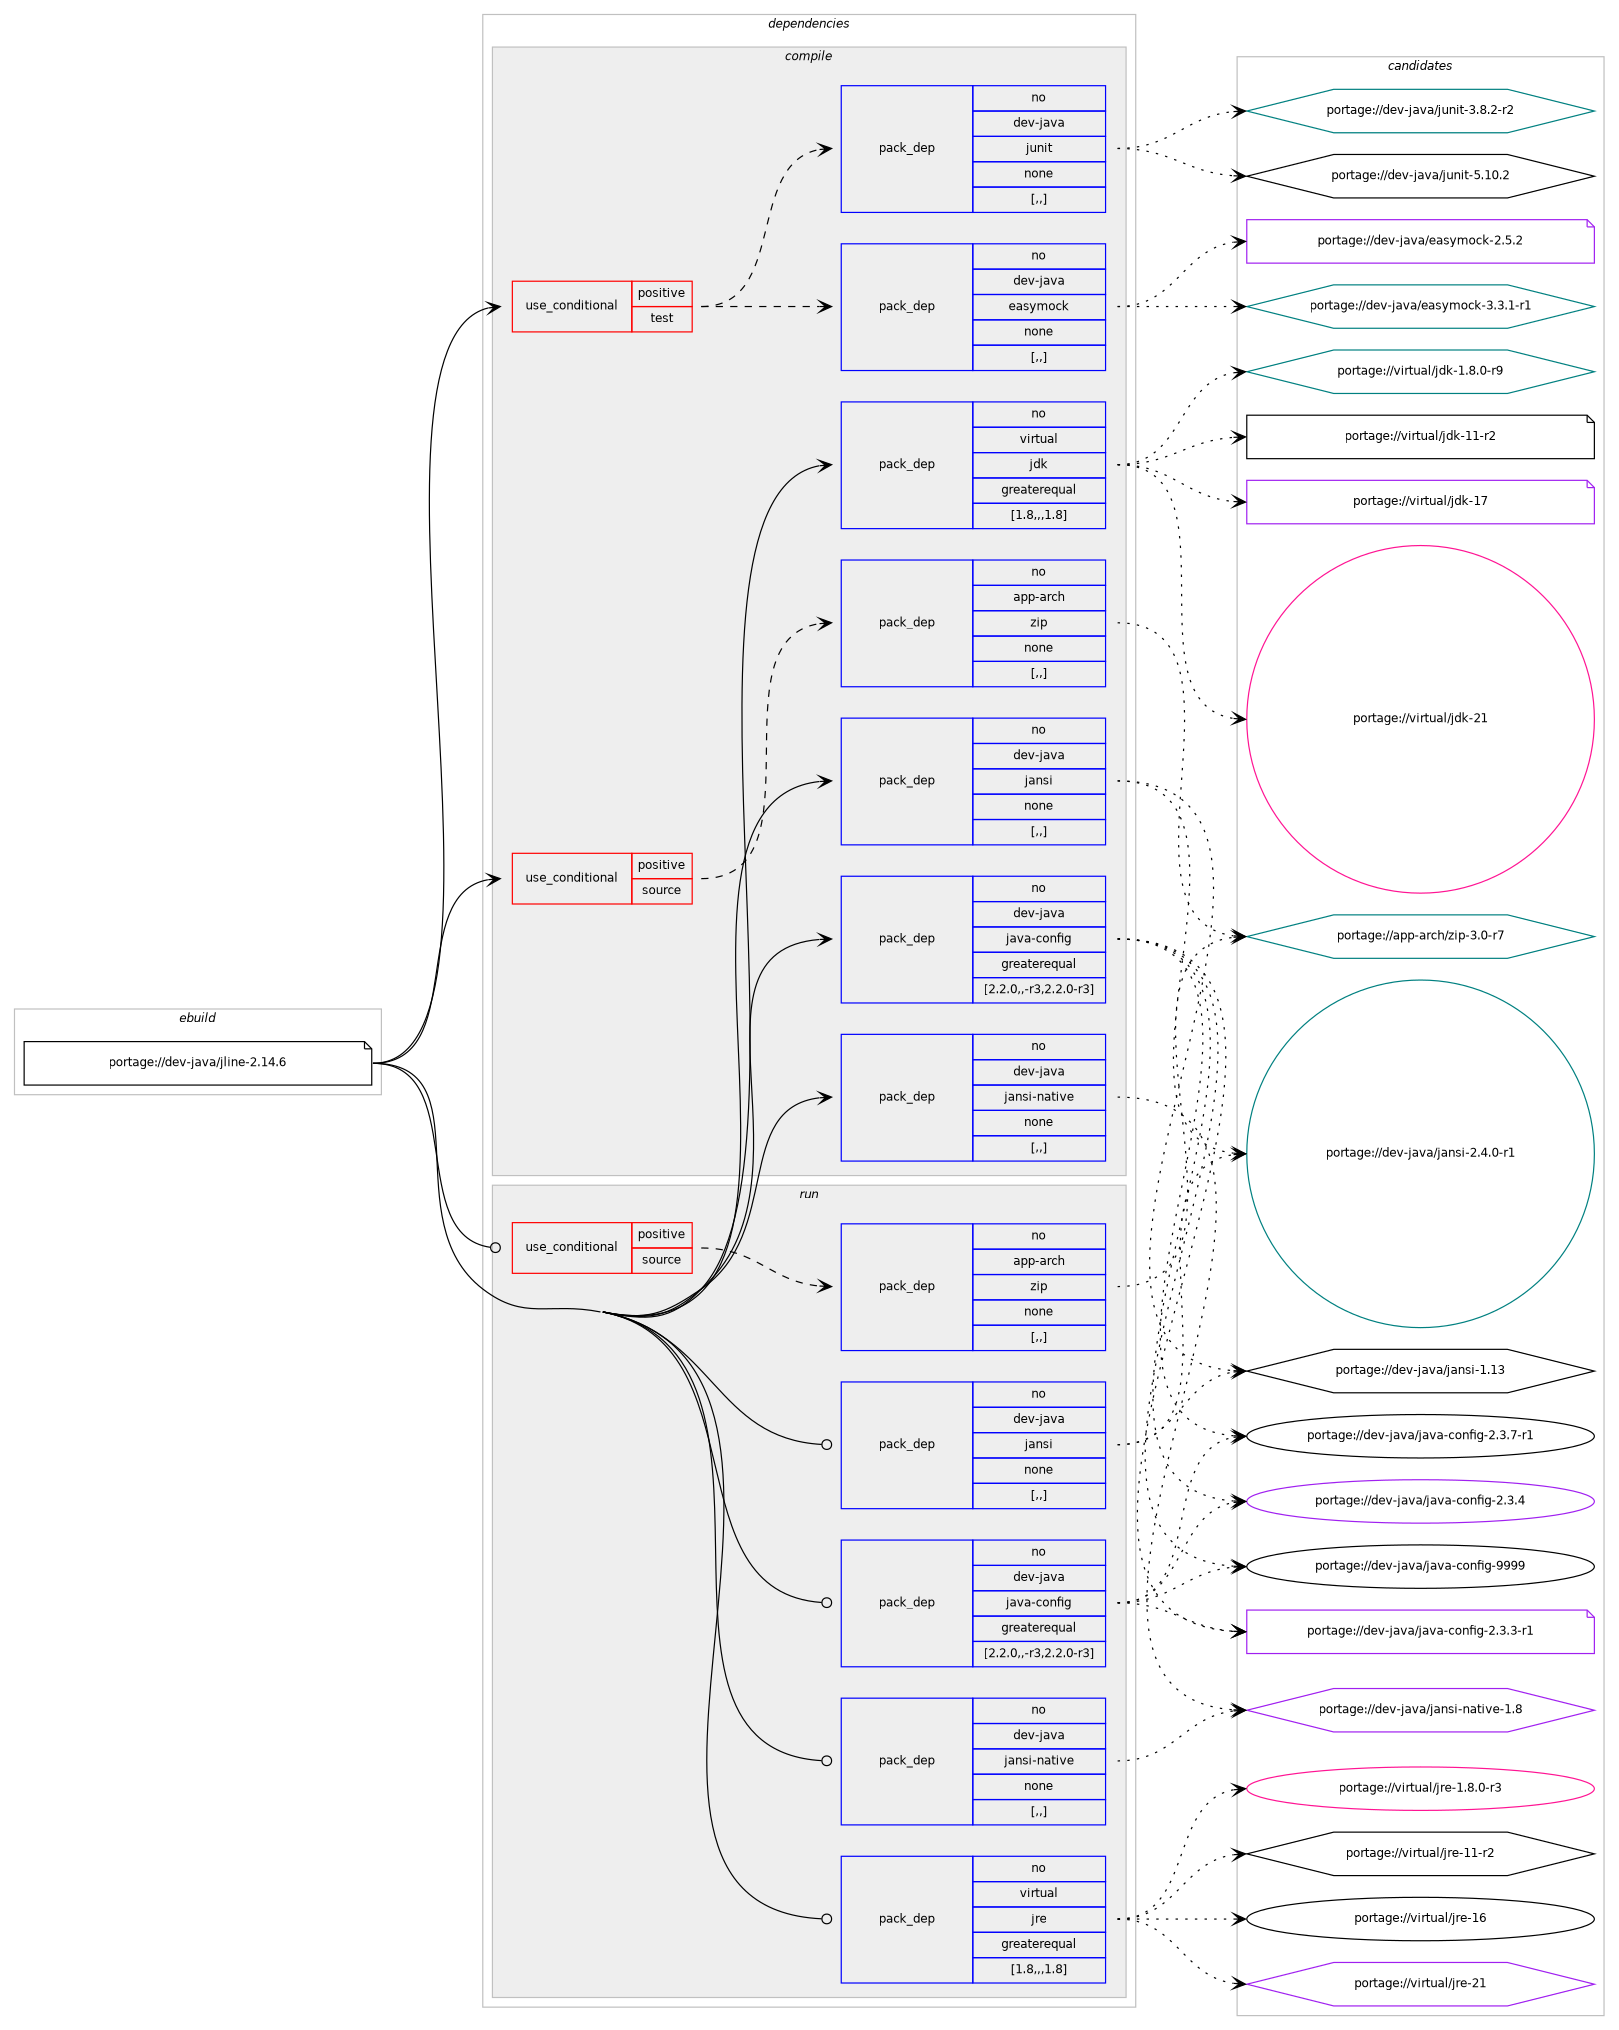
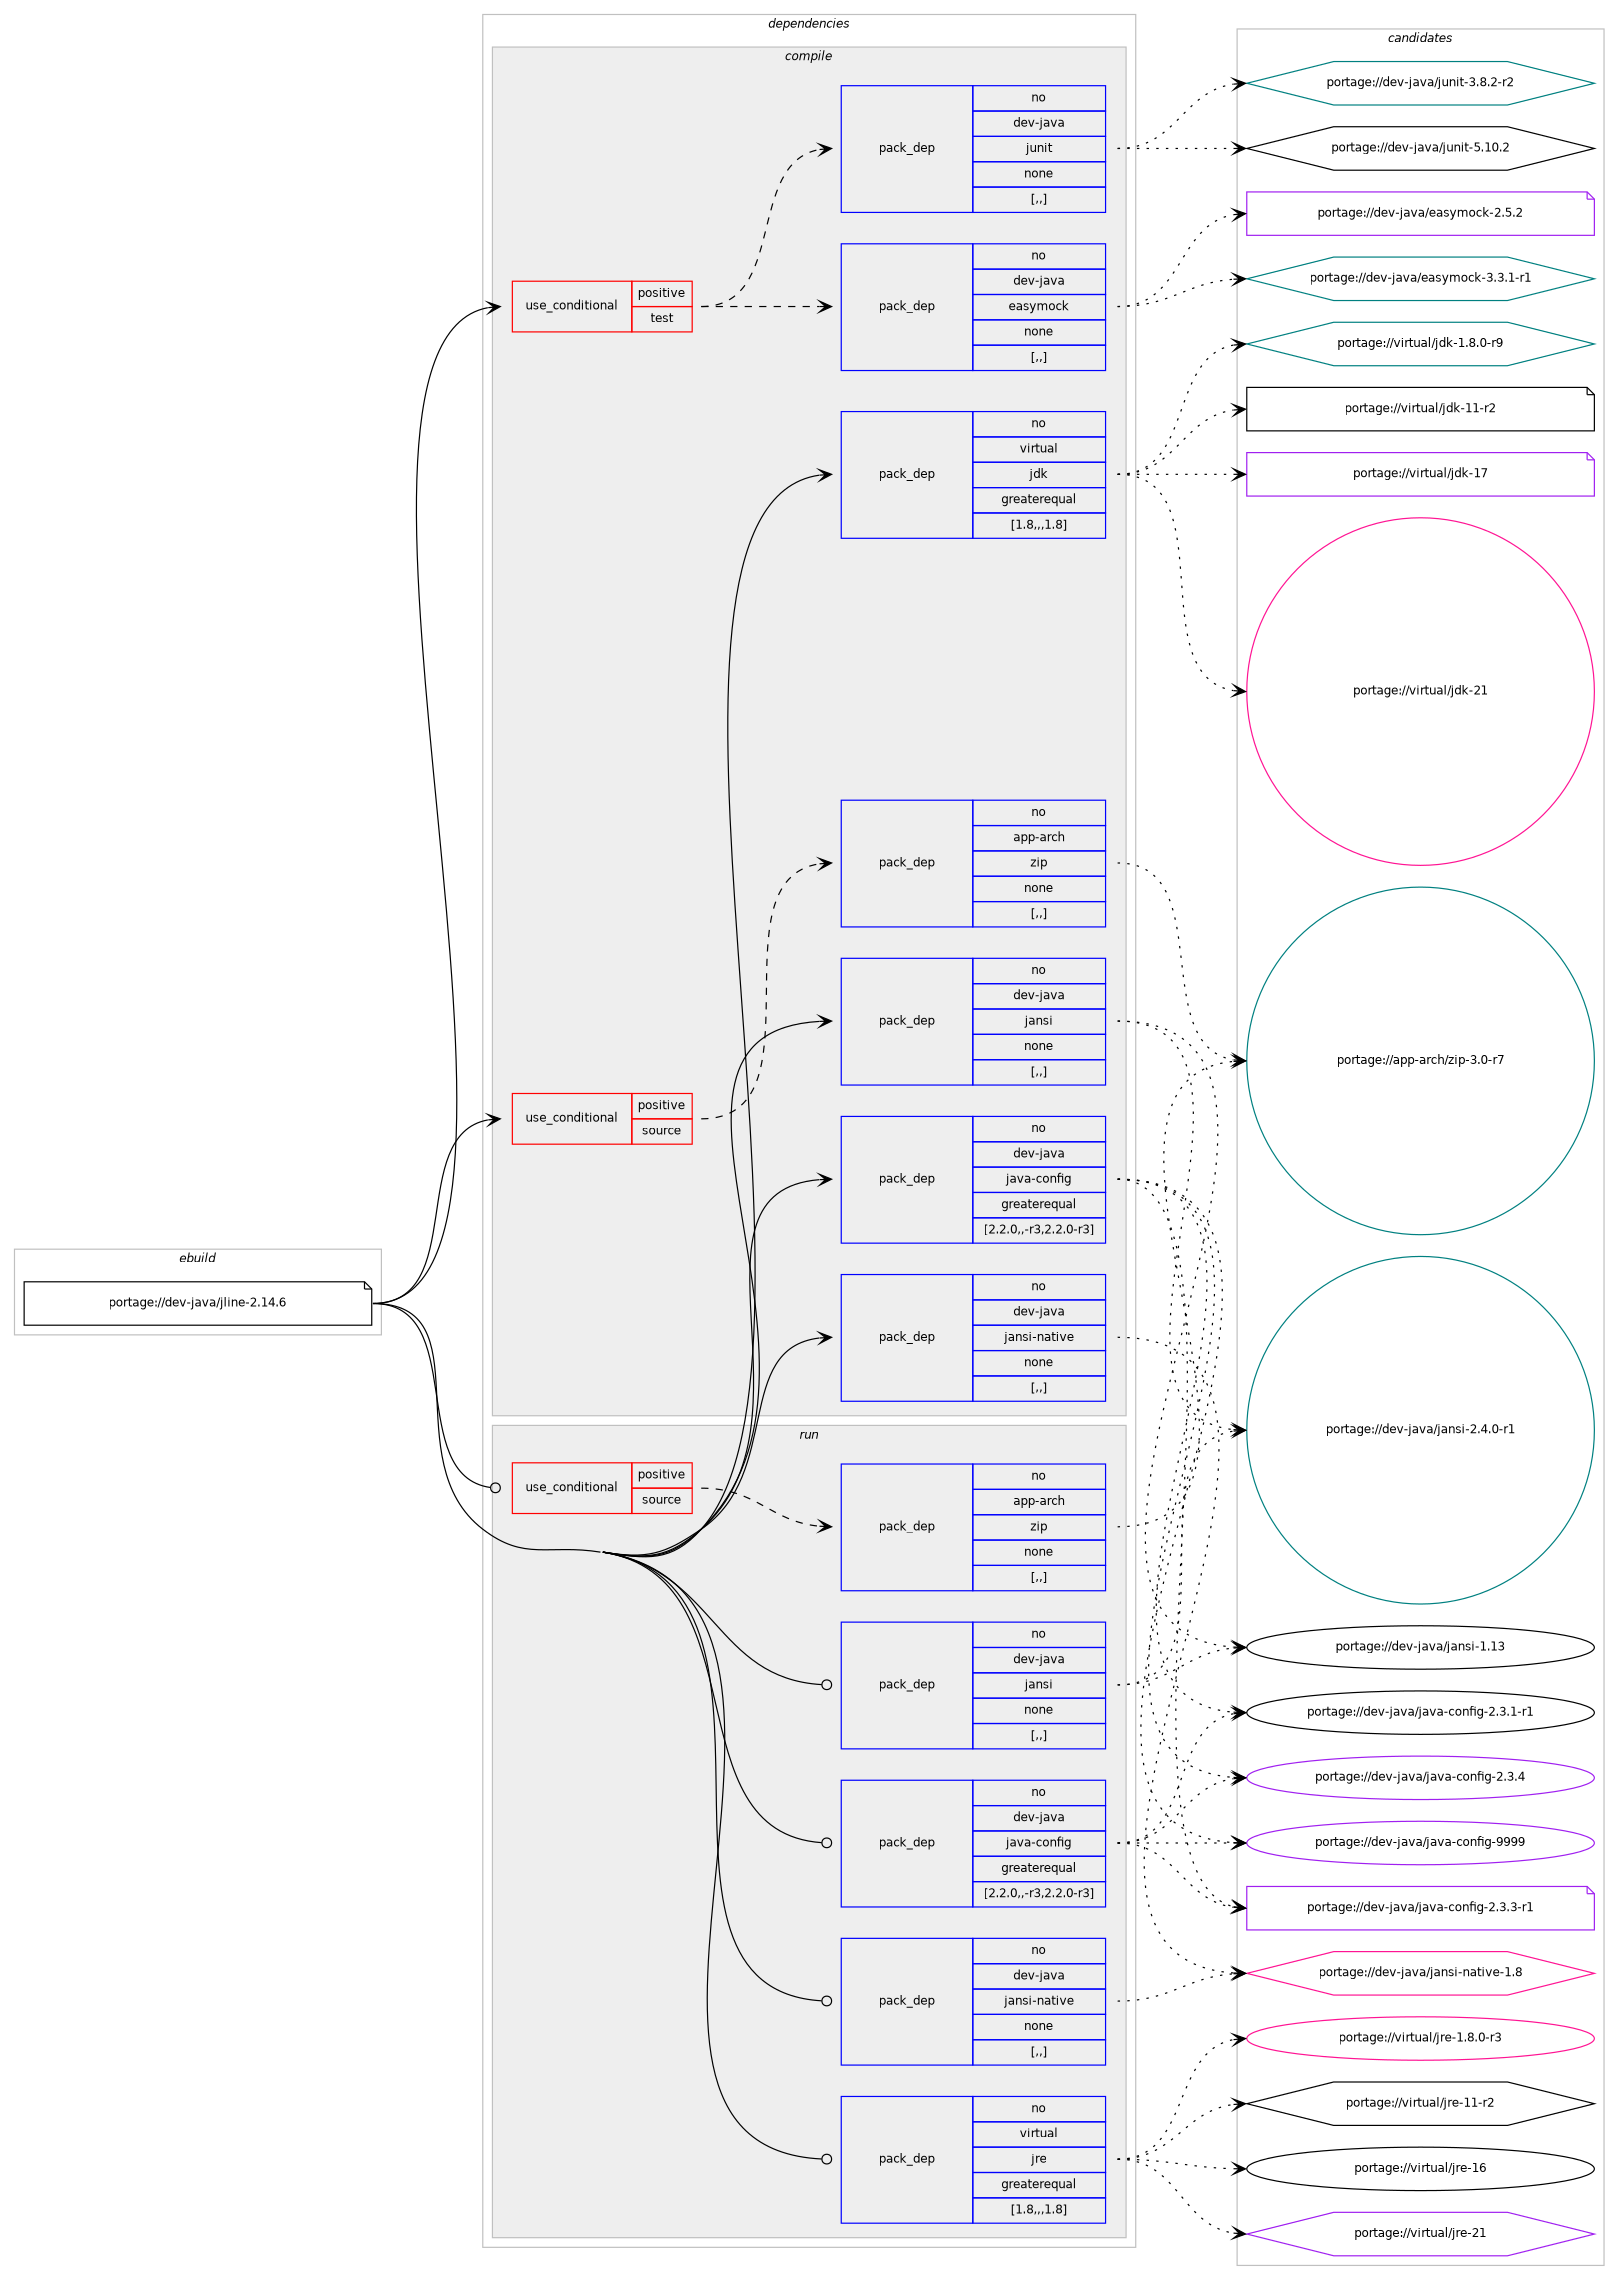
node "portage://app-arch/zip-3.0-r7": shape hexagon -> circle
node "portage://dev-java/jansi-1.13": shape hexagon -> ellipse
node "portage://dev-java/java-config-2.3.7-r1": label "portage://dev-java/java-config-2.3.7-r1" -> "portage://dev-java/java-config-2.3.1-r1"
node "portage://dev-java/java-config-9999": color black -> purple
node "portage://dev-java/jansi-native-1.8": color purple -> deeppink
